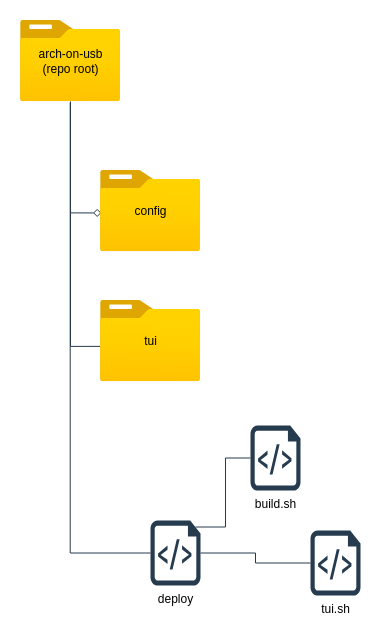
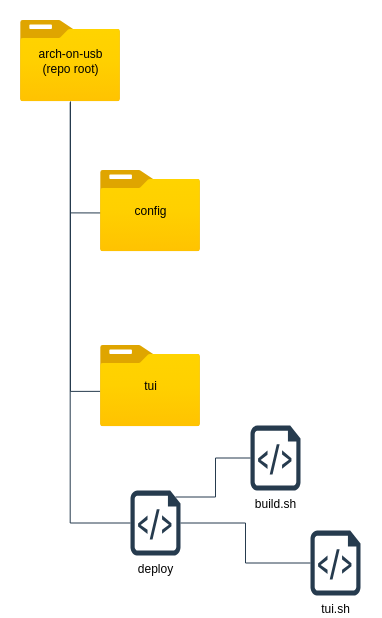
edge "arch-on-usb (repo root)" -> "config": arrowhead diamond -> none
node "tui": moved (151, 341) -> (151, 386)
node "deploy": moved (176, 553) -> (156, 523)
